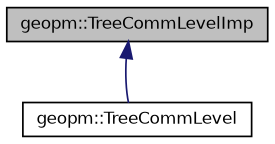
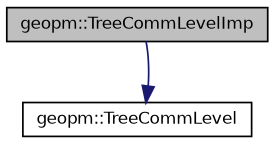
edge "geopm::TreeCommLevel" -> "geopm::TreeCommLevelImp": reversed
